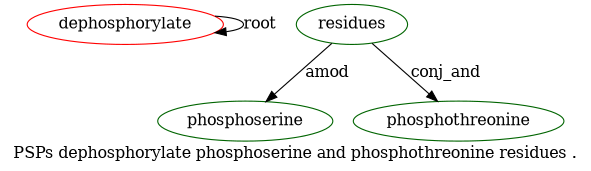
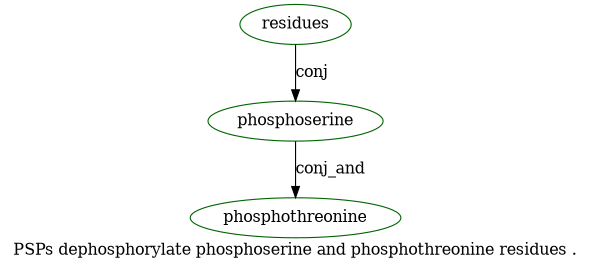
node "dephosphorylate": removed
edge "residues" -> "phosphothreonine": now "phosphoserine" -> "phosphothreonine"
edge "residues" -> "phosphoserine": label "amod" -> "conj"
